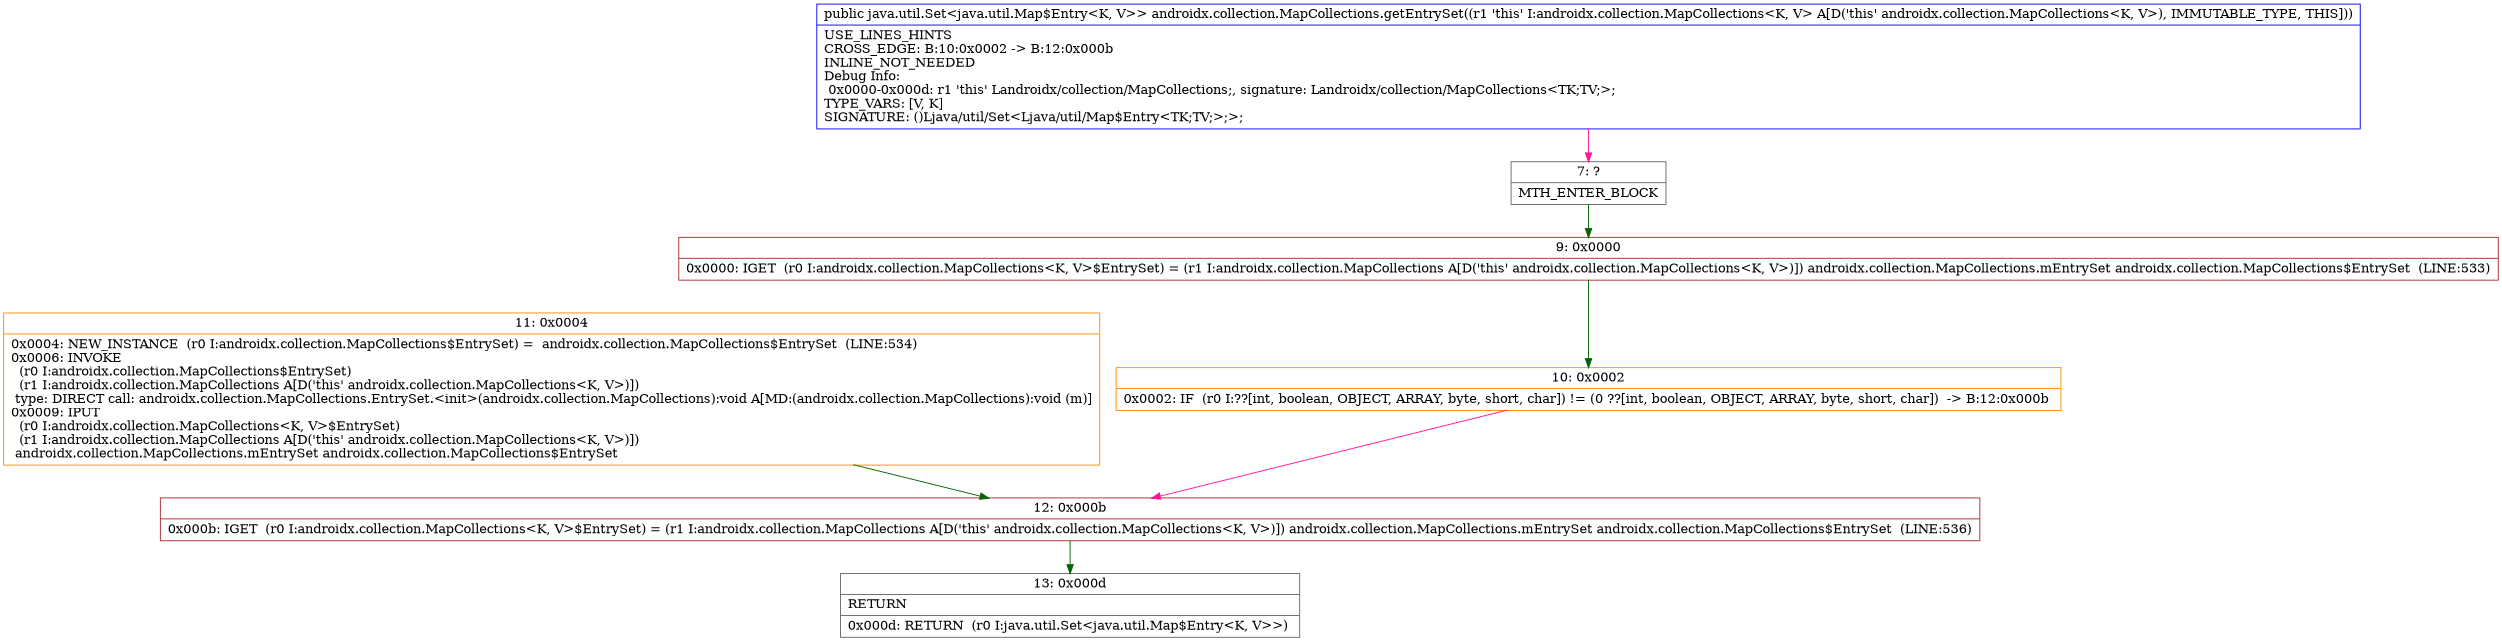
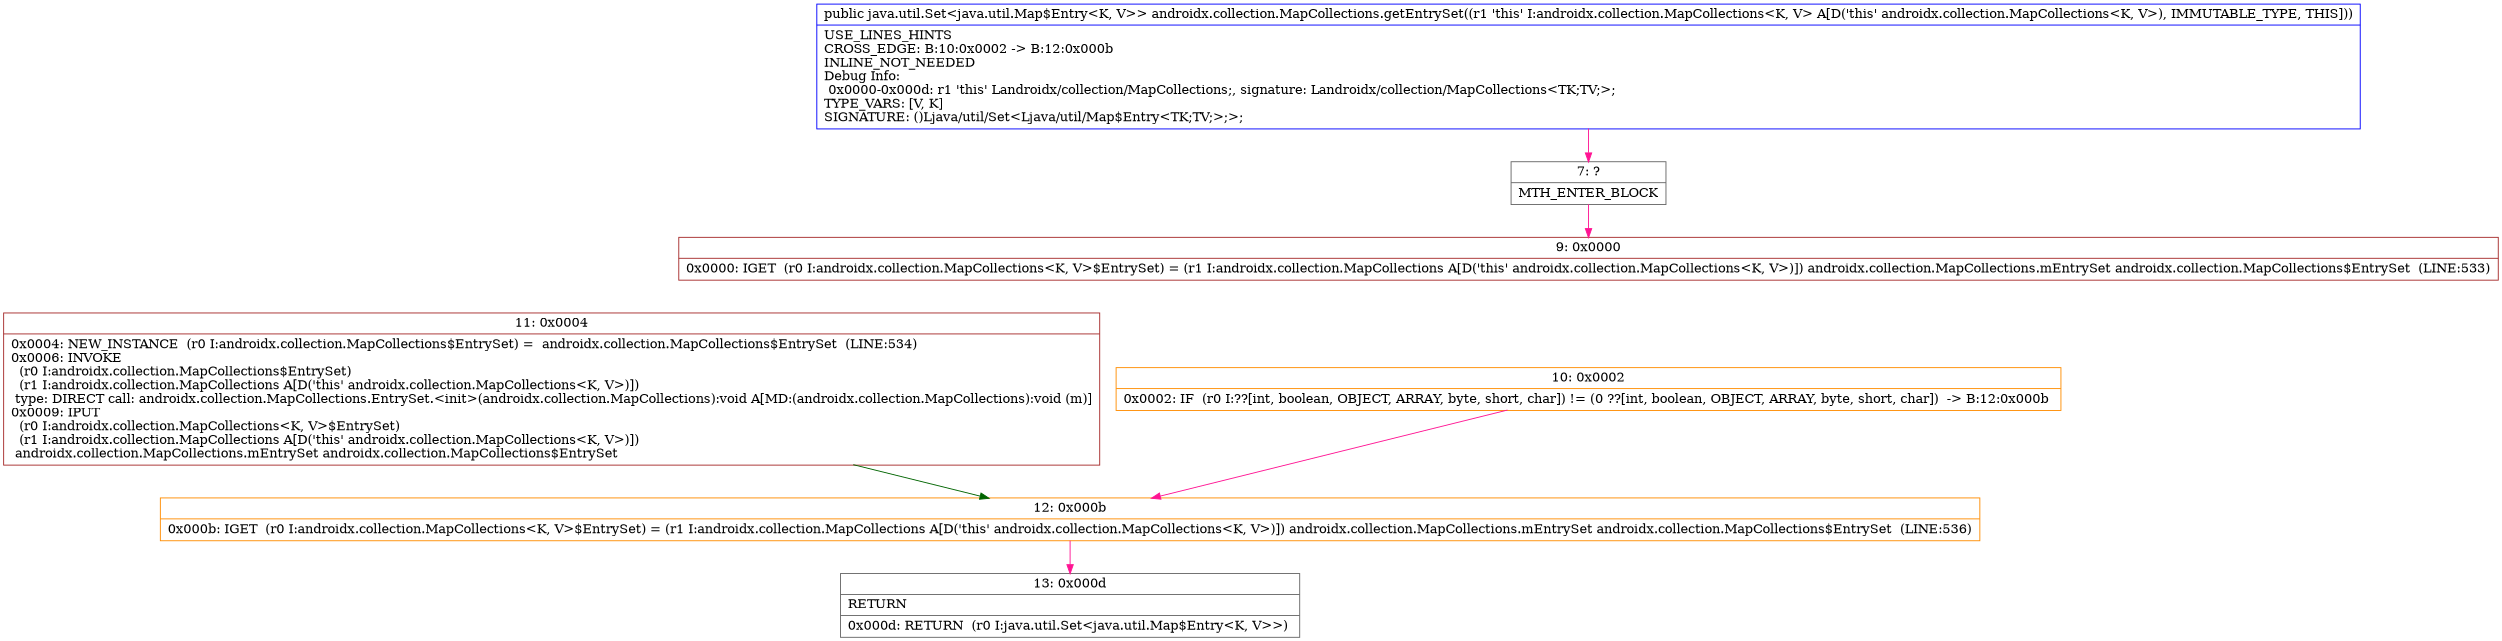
edge "7: ?" -> "9: 0x0000": color darkgreen -> deeppink
edge "9: 0x0000" -> "10: 0x0002": removed
node "11: 0x0004": color darkorange -> brown
node "12: 0x000b": color brown -> darkorange
edge "12: 0x000b" -> "13: 0x000d": color darkgreen -> deeppink
